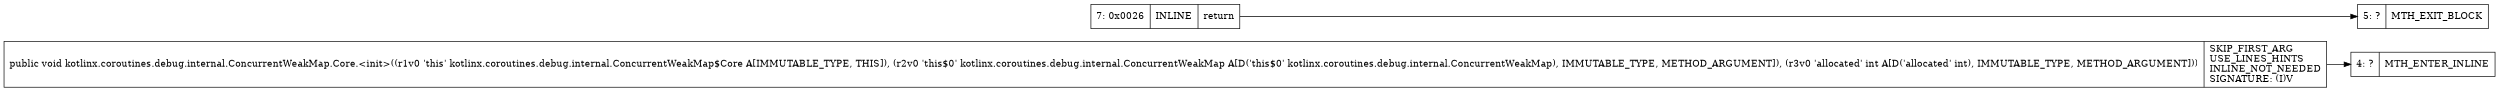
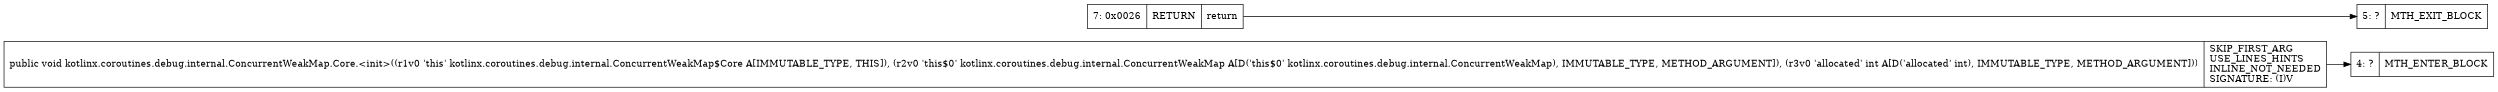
node "7: 0x0026": text "INLINE" -> "RETURN"
node "4: ?": text "MTH_ENTER_INLINE" -> "MTH_ENTER_BLOCK"
